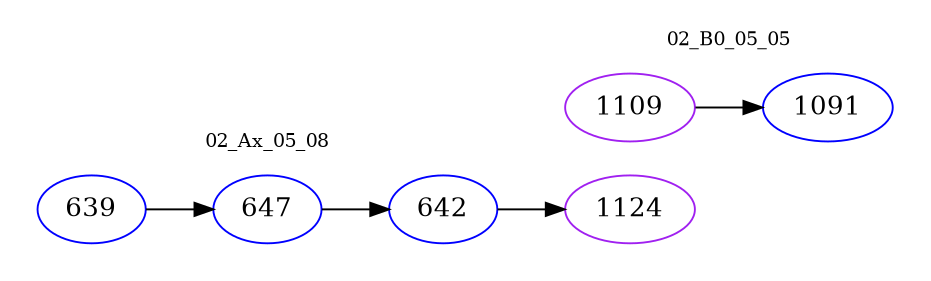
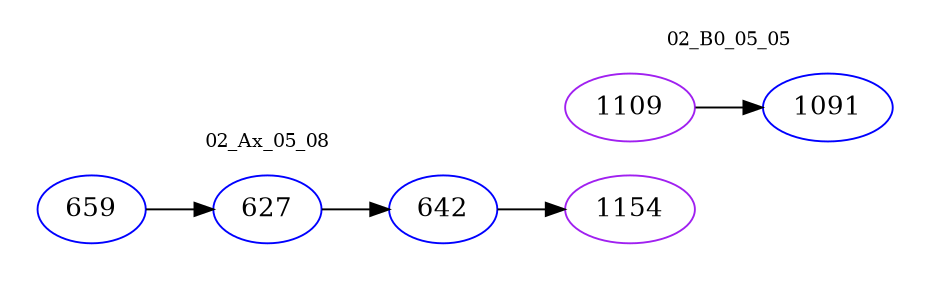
node "639": label "639" -> "659"
node "647": label "647" -> "627"
node "1124": label "1124" -> "1154"
